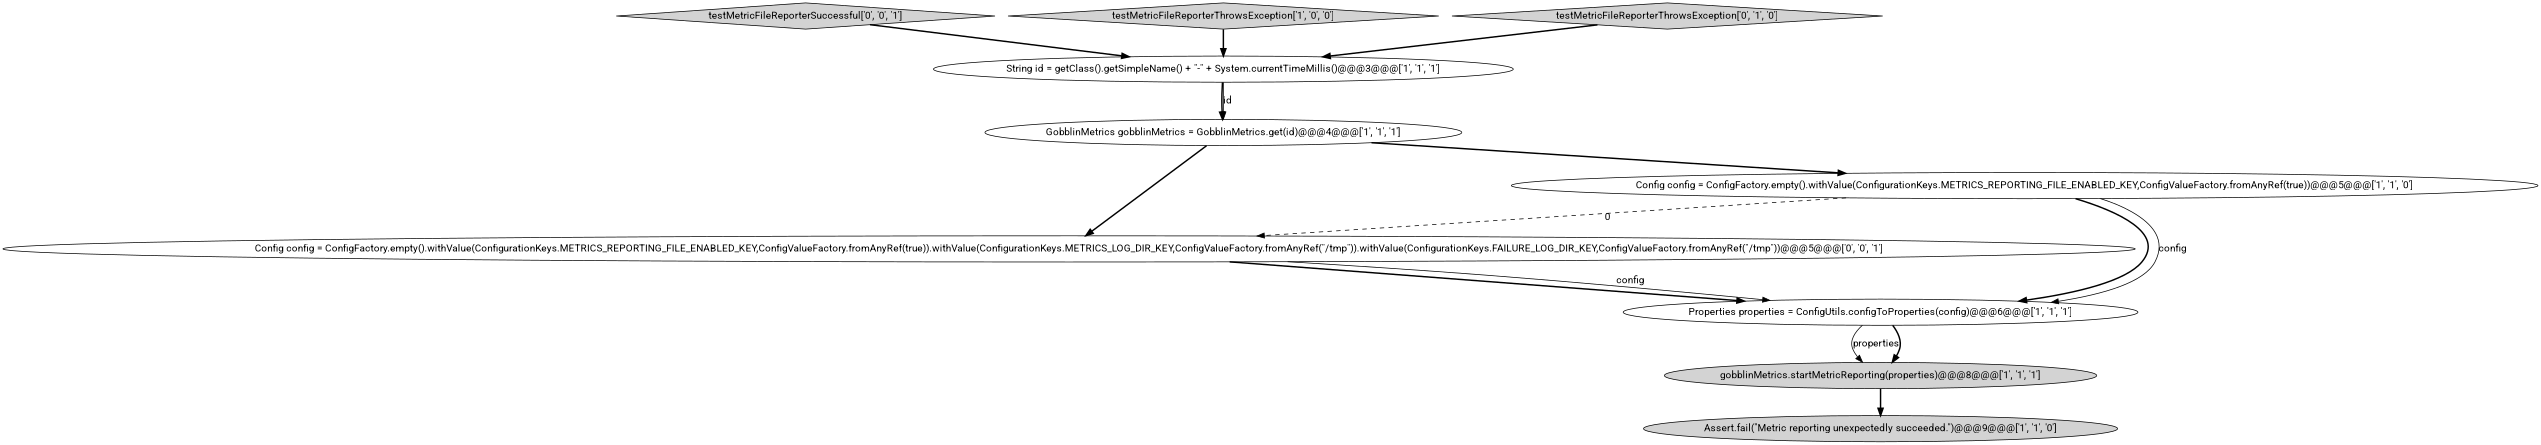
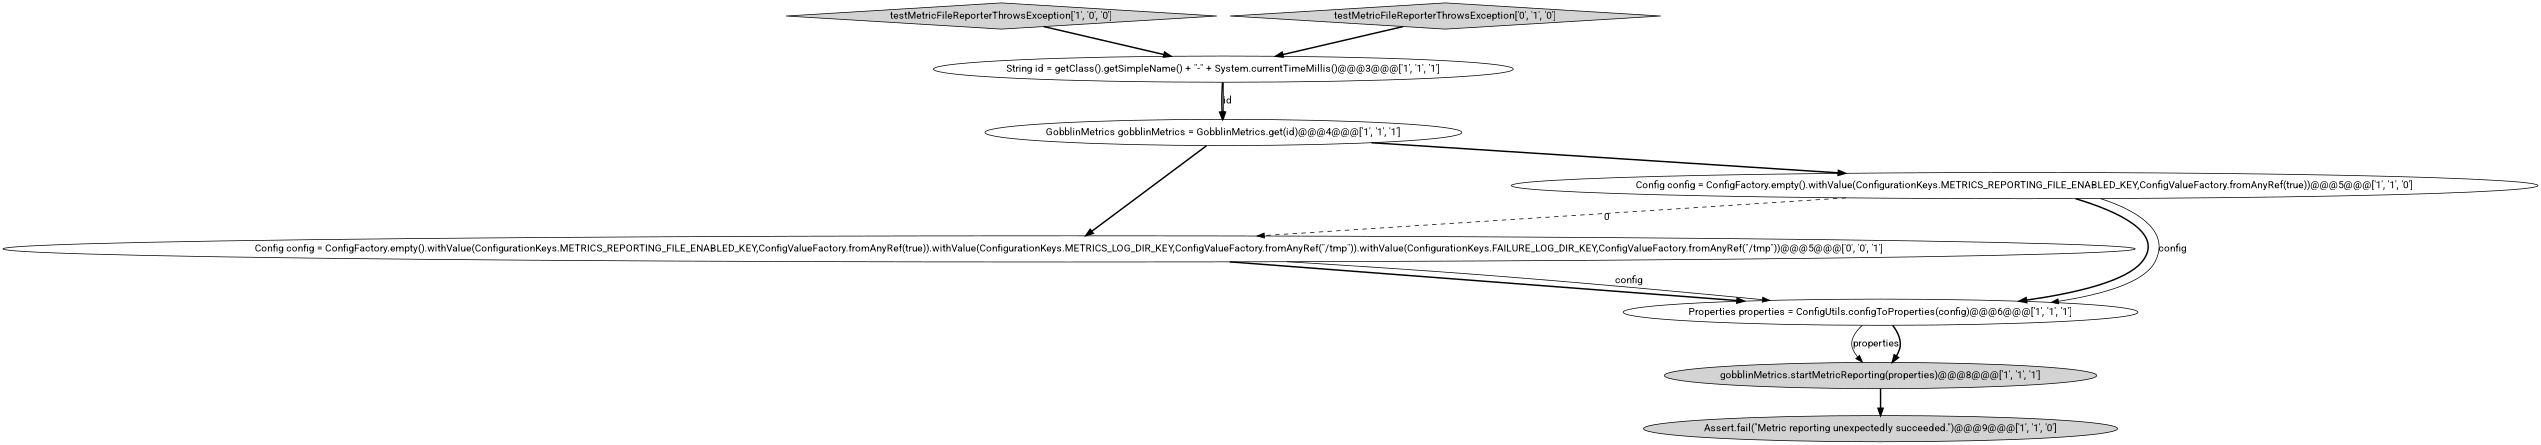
node "testMetricFileReporterSuccessful['0', '0', '1']": removed
